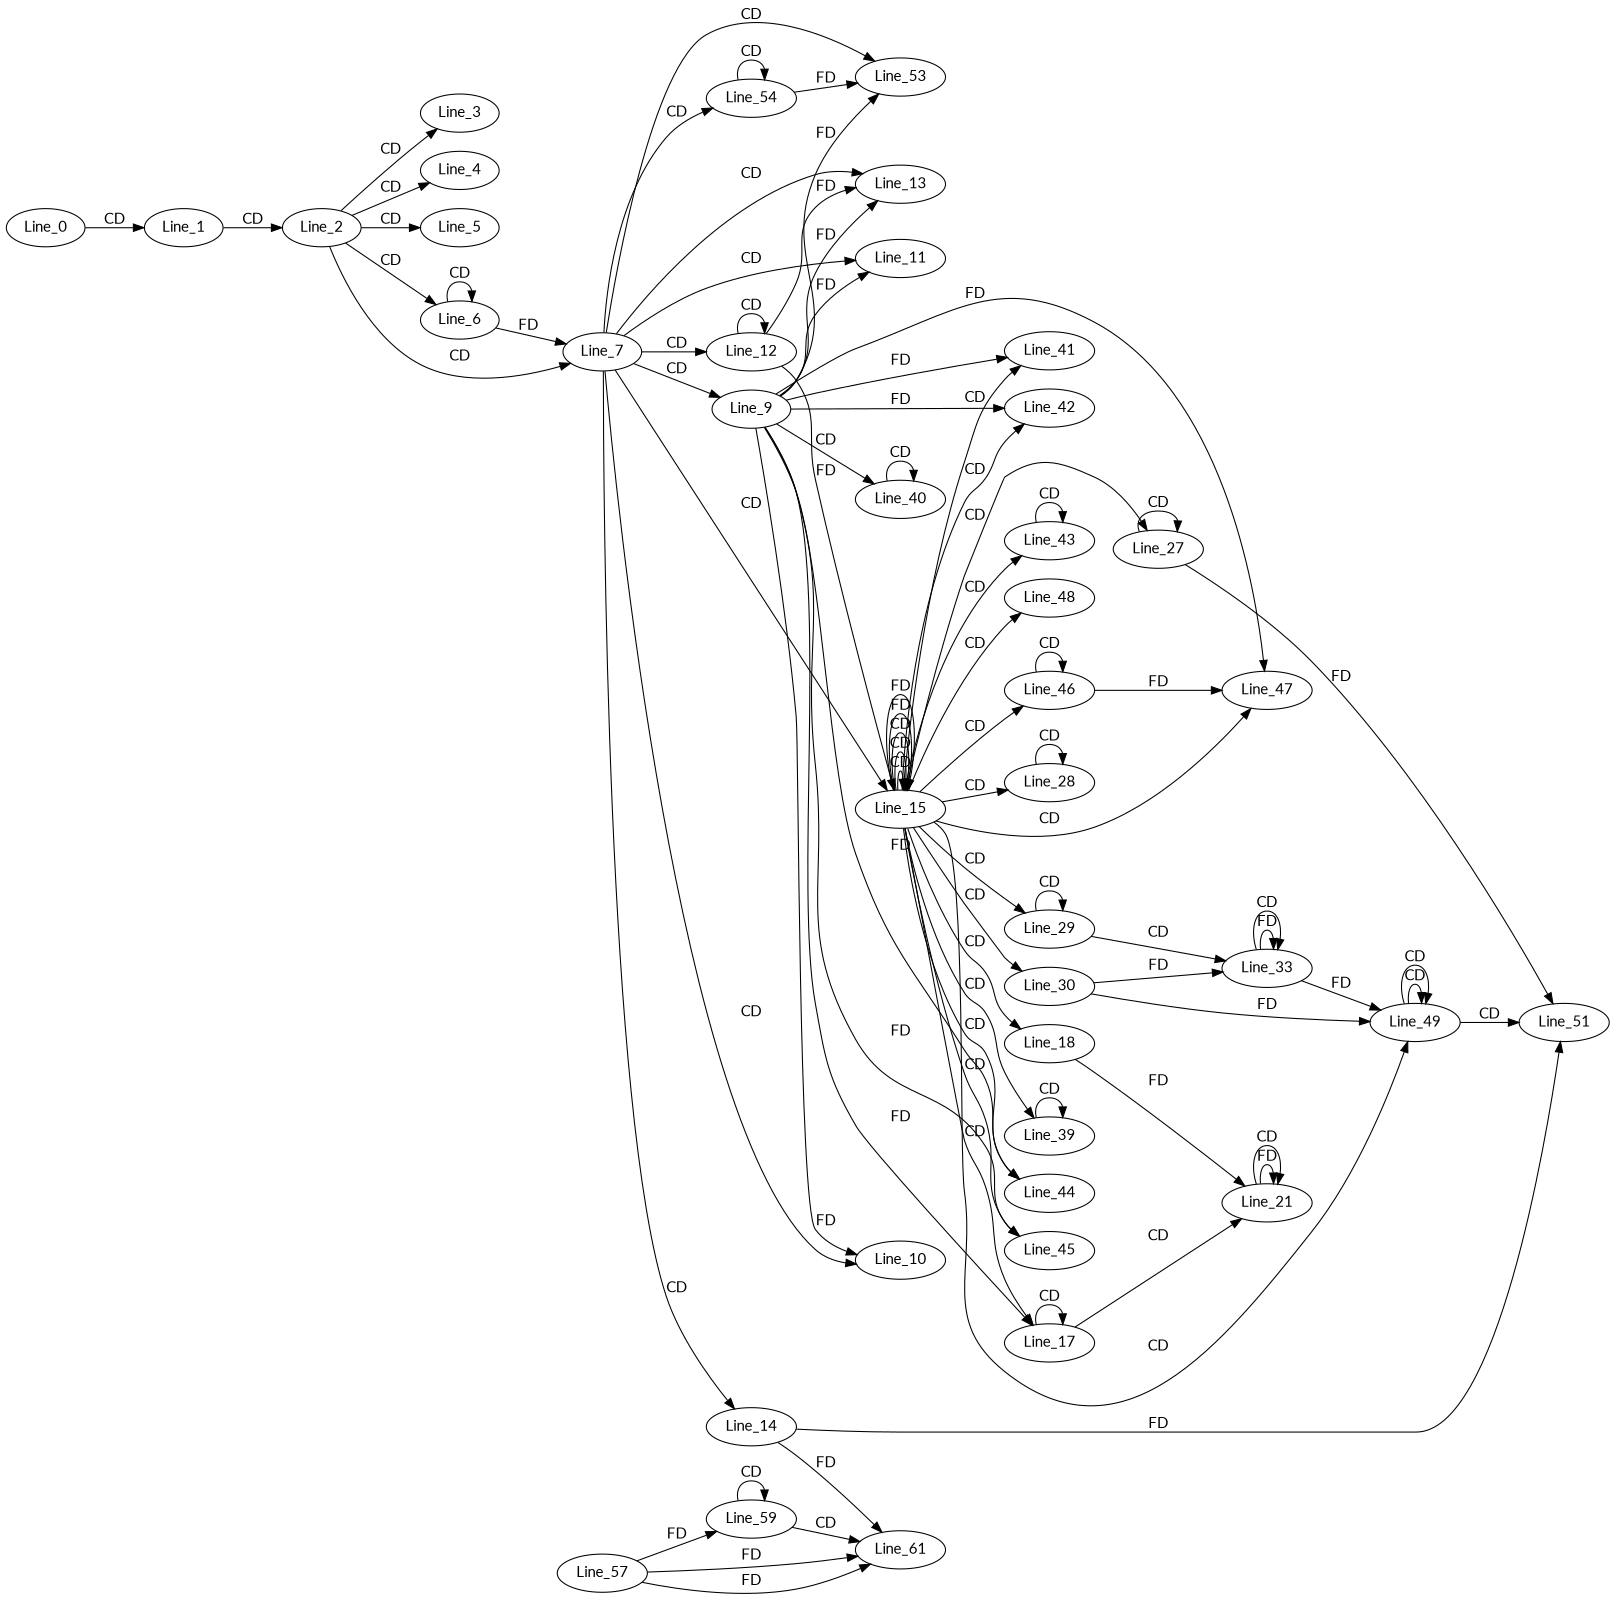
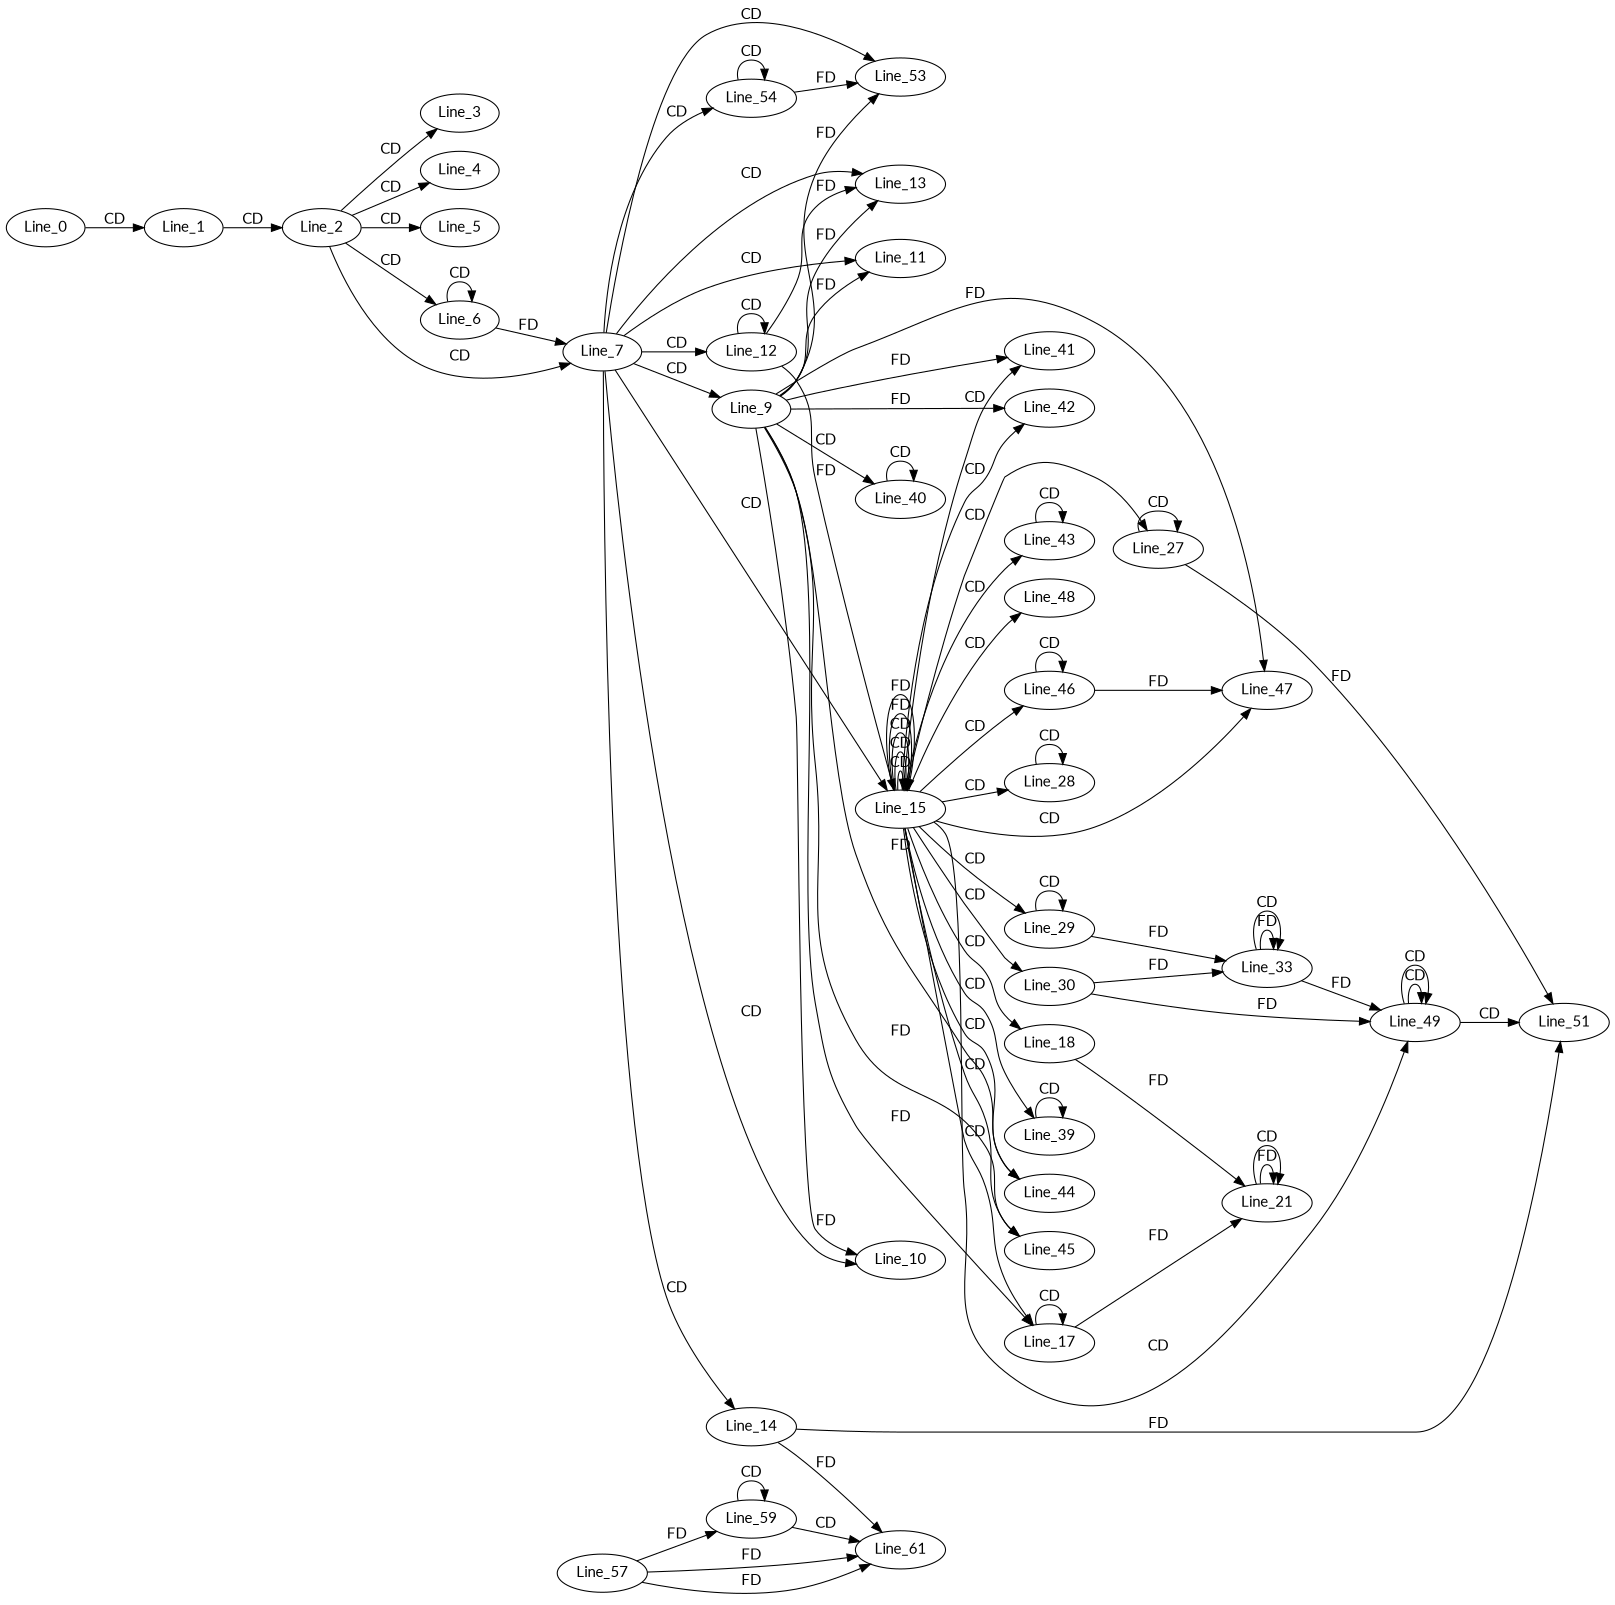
edge "Line_29" -> "Line_33": label "CD" -> "FD"
edge "Line_17" -> "Line_21": label "CD" -> "FD"
